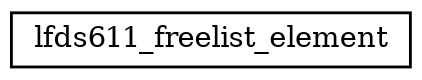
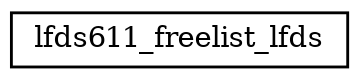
node "lfds611_freelist_element": label "lfds611_freelist_element" -> "lfds611_freelist_lfds"
